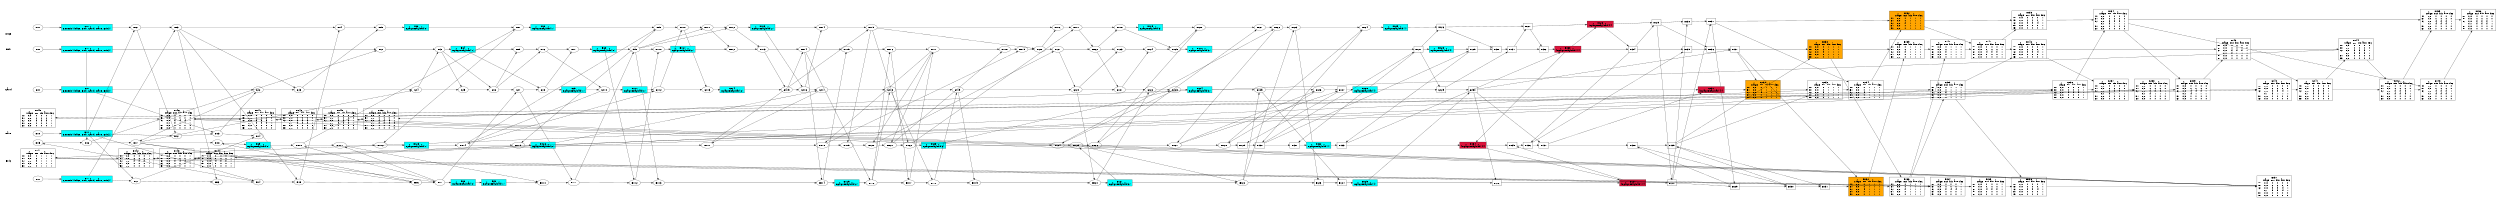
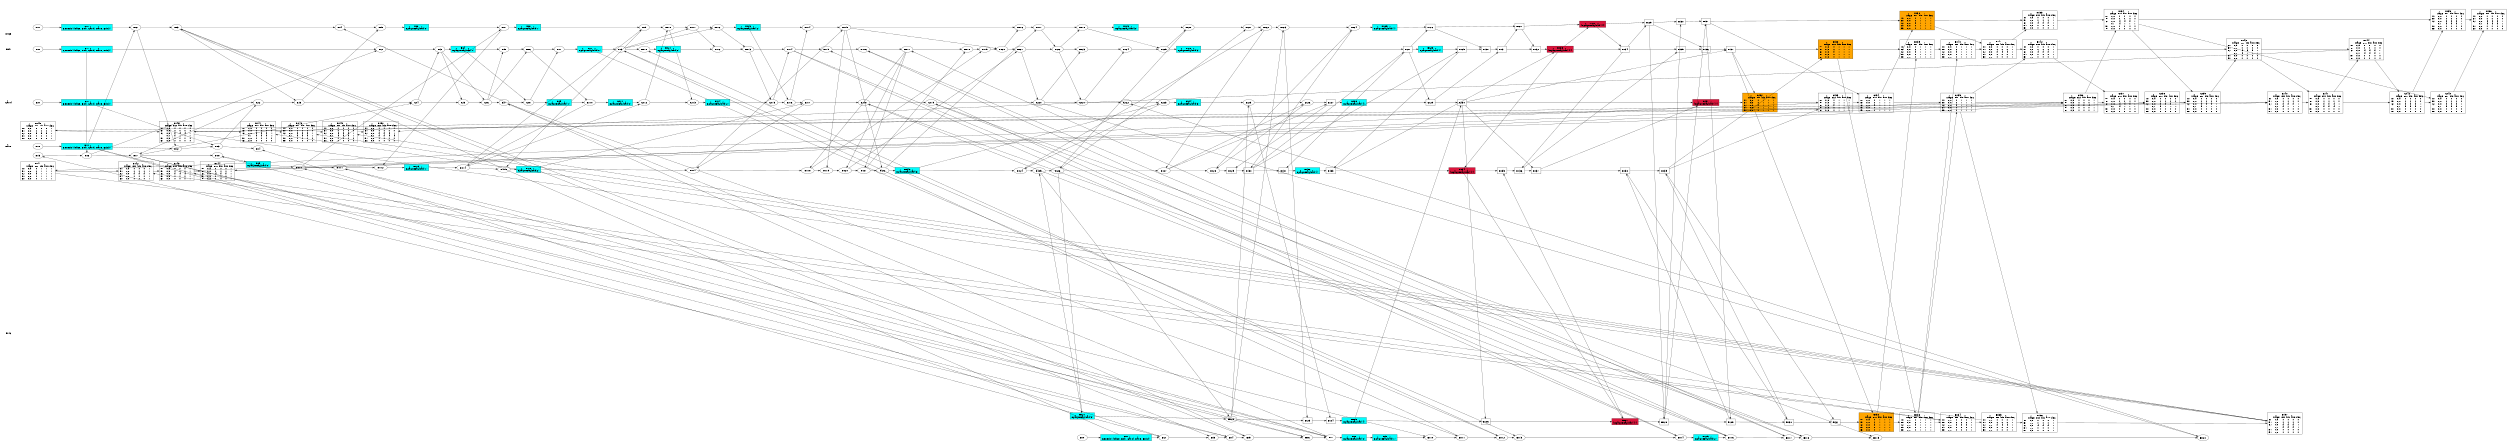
edge "E_20" -> "E_21": now "D_26" -> "E_21"
